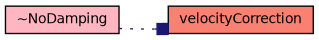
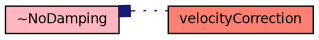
edge "~NoDamping" -> "velocityCorrection": reversed
